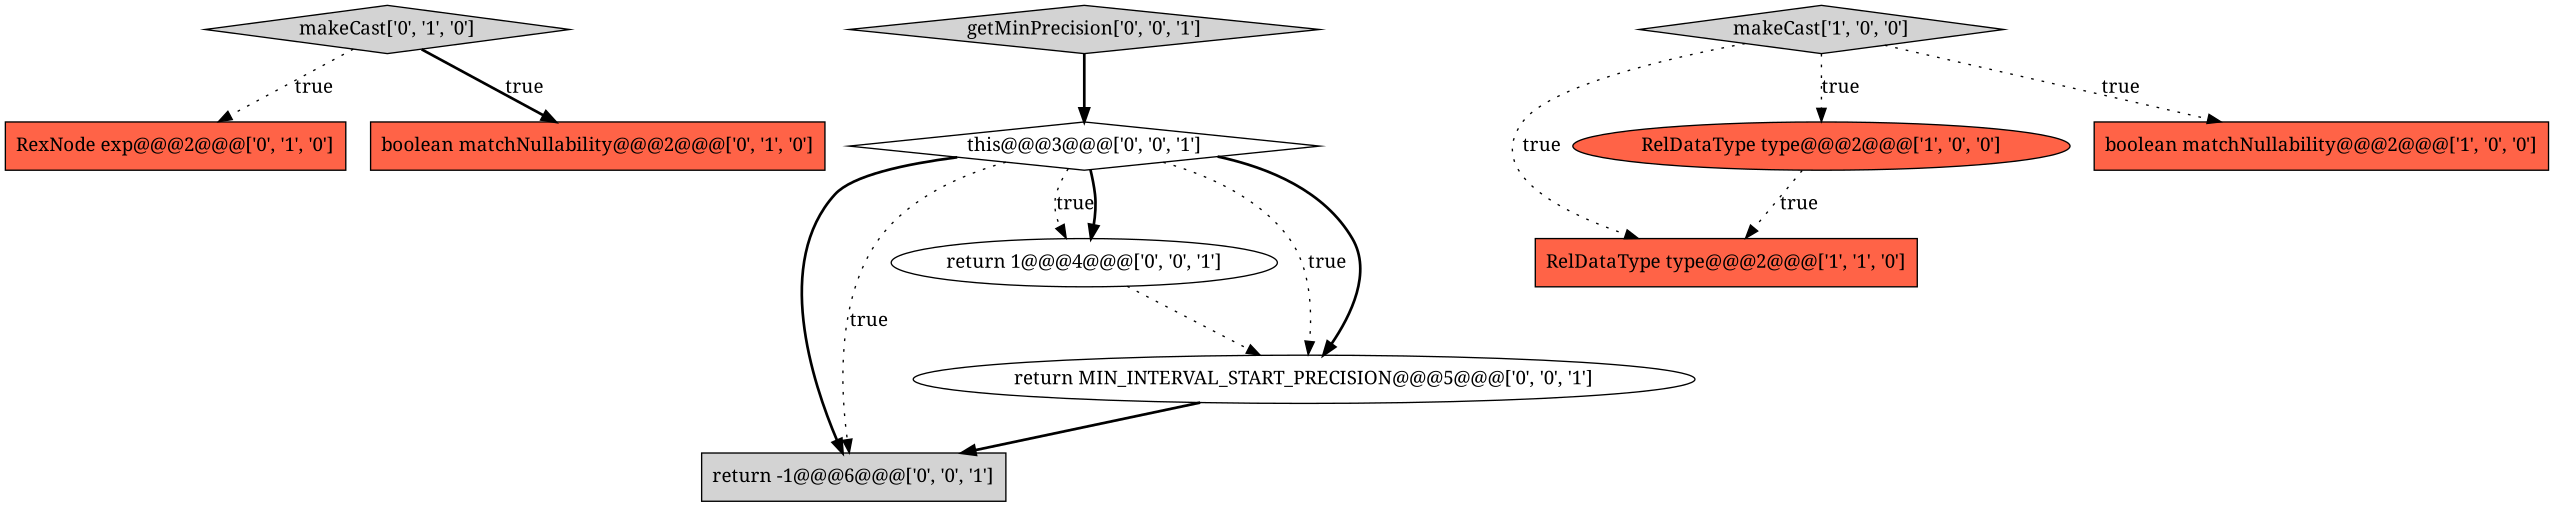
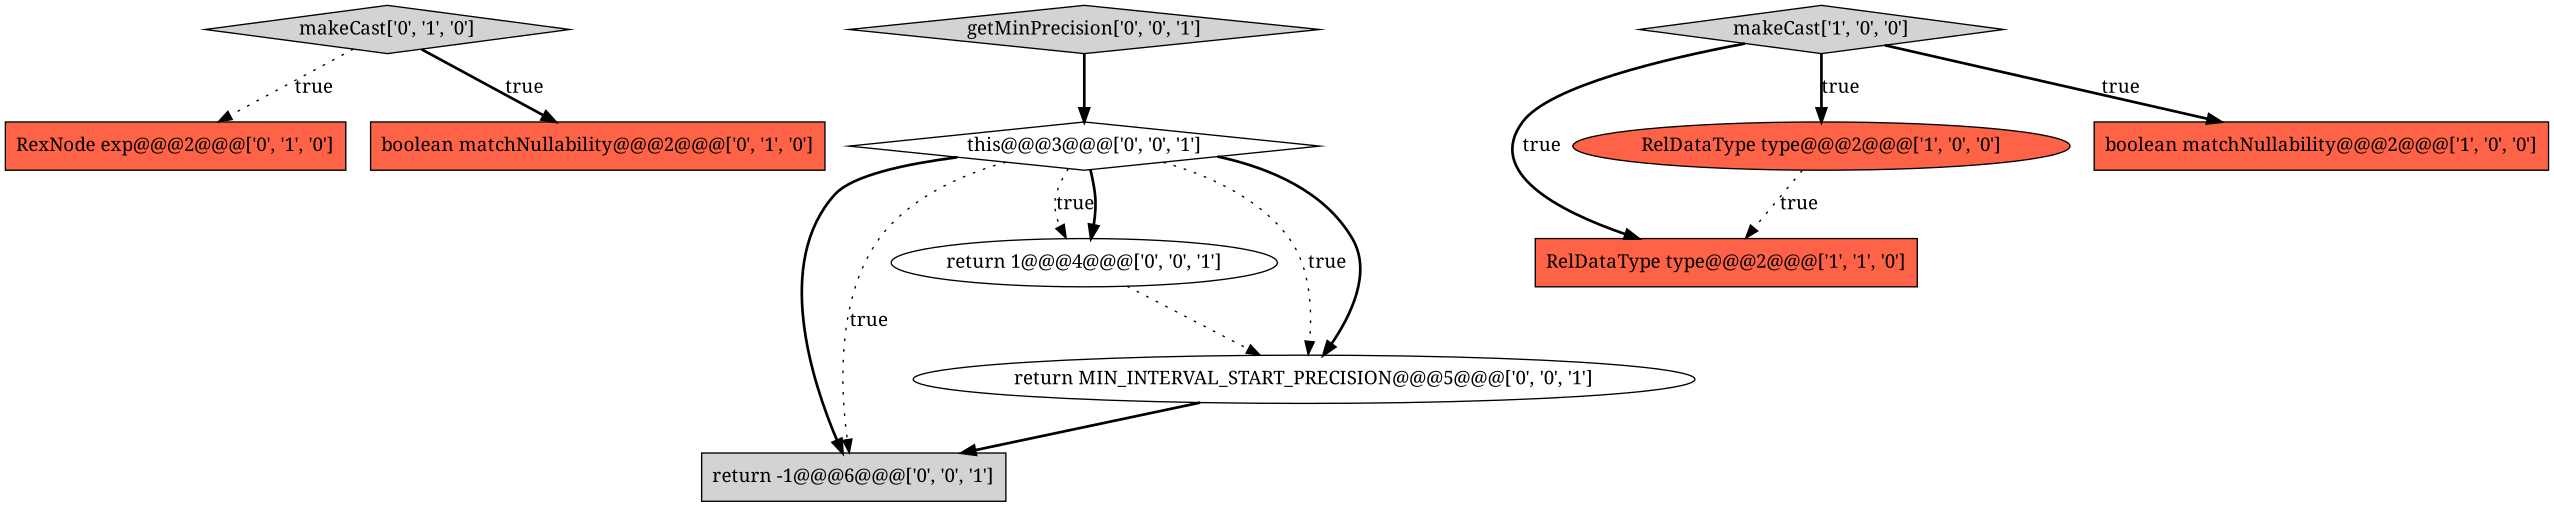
edge "makeCast['1', '0', '0']" -> "RelDataType type@@@2@@@['1', '0', '0']": style dotted -> bold
edge "makeCast['1', '0', '0']" -> "boolean matchNullability@@@2@@@['1', '0', '0']": style dotted -> bold
edge "makeCast['1', '0', '0']" -> "RelDataType type@@@2@@@['1', '1', '0']": style dotted -> bold
